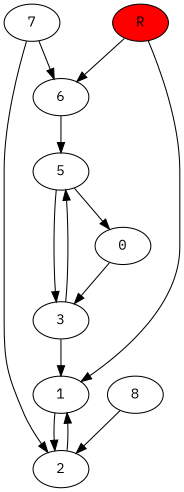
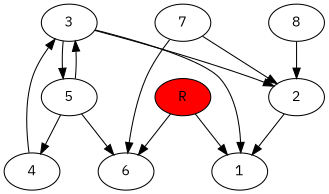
edge "6" -> "5": reversed
node "0": label "0" -> "4"
edge "1" -> "2": now "3" -> "2"
